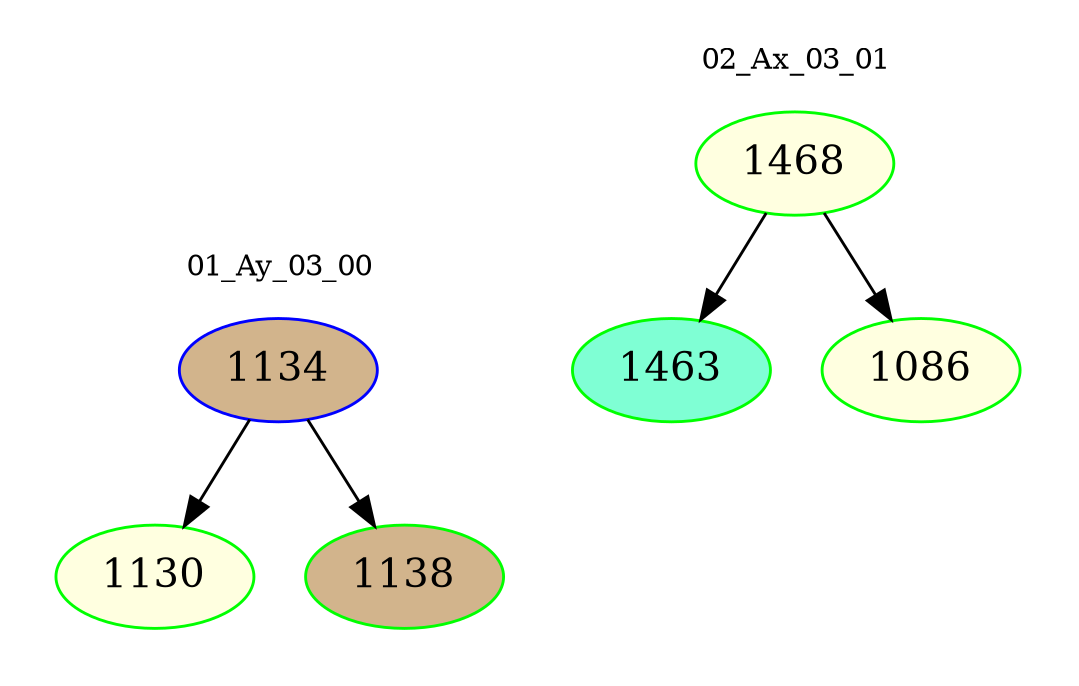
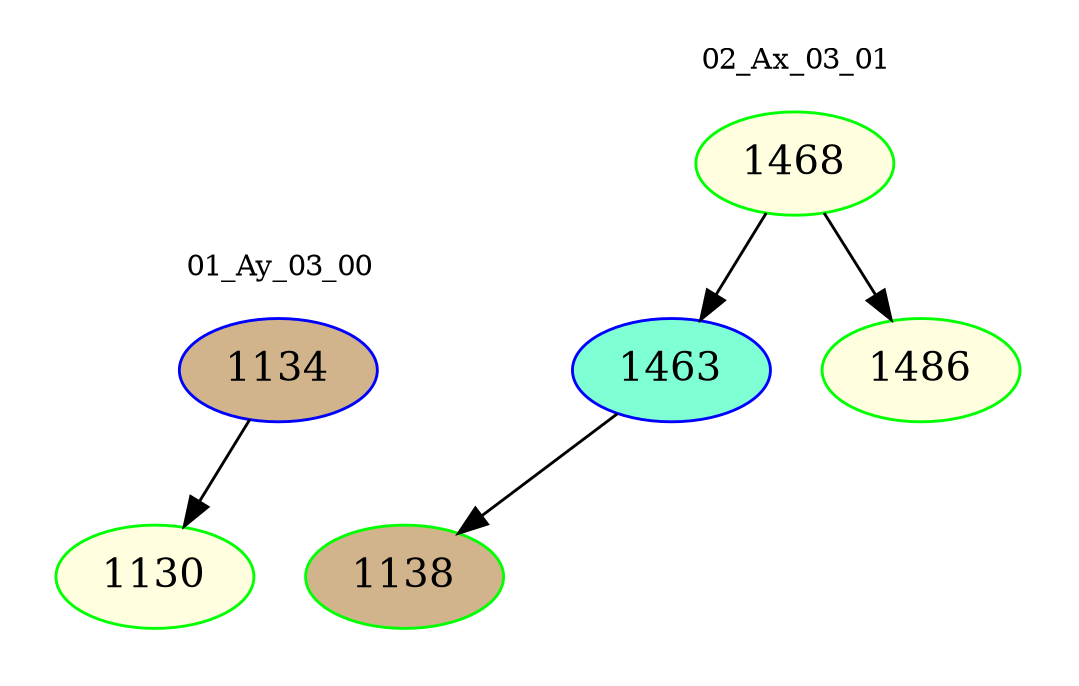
node "1463": color green -> blue
node "1086": label "1086" -> "1486"
edge "1134" -> "1138": now "1463" -> "1138"
